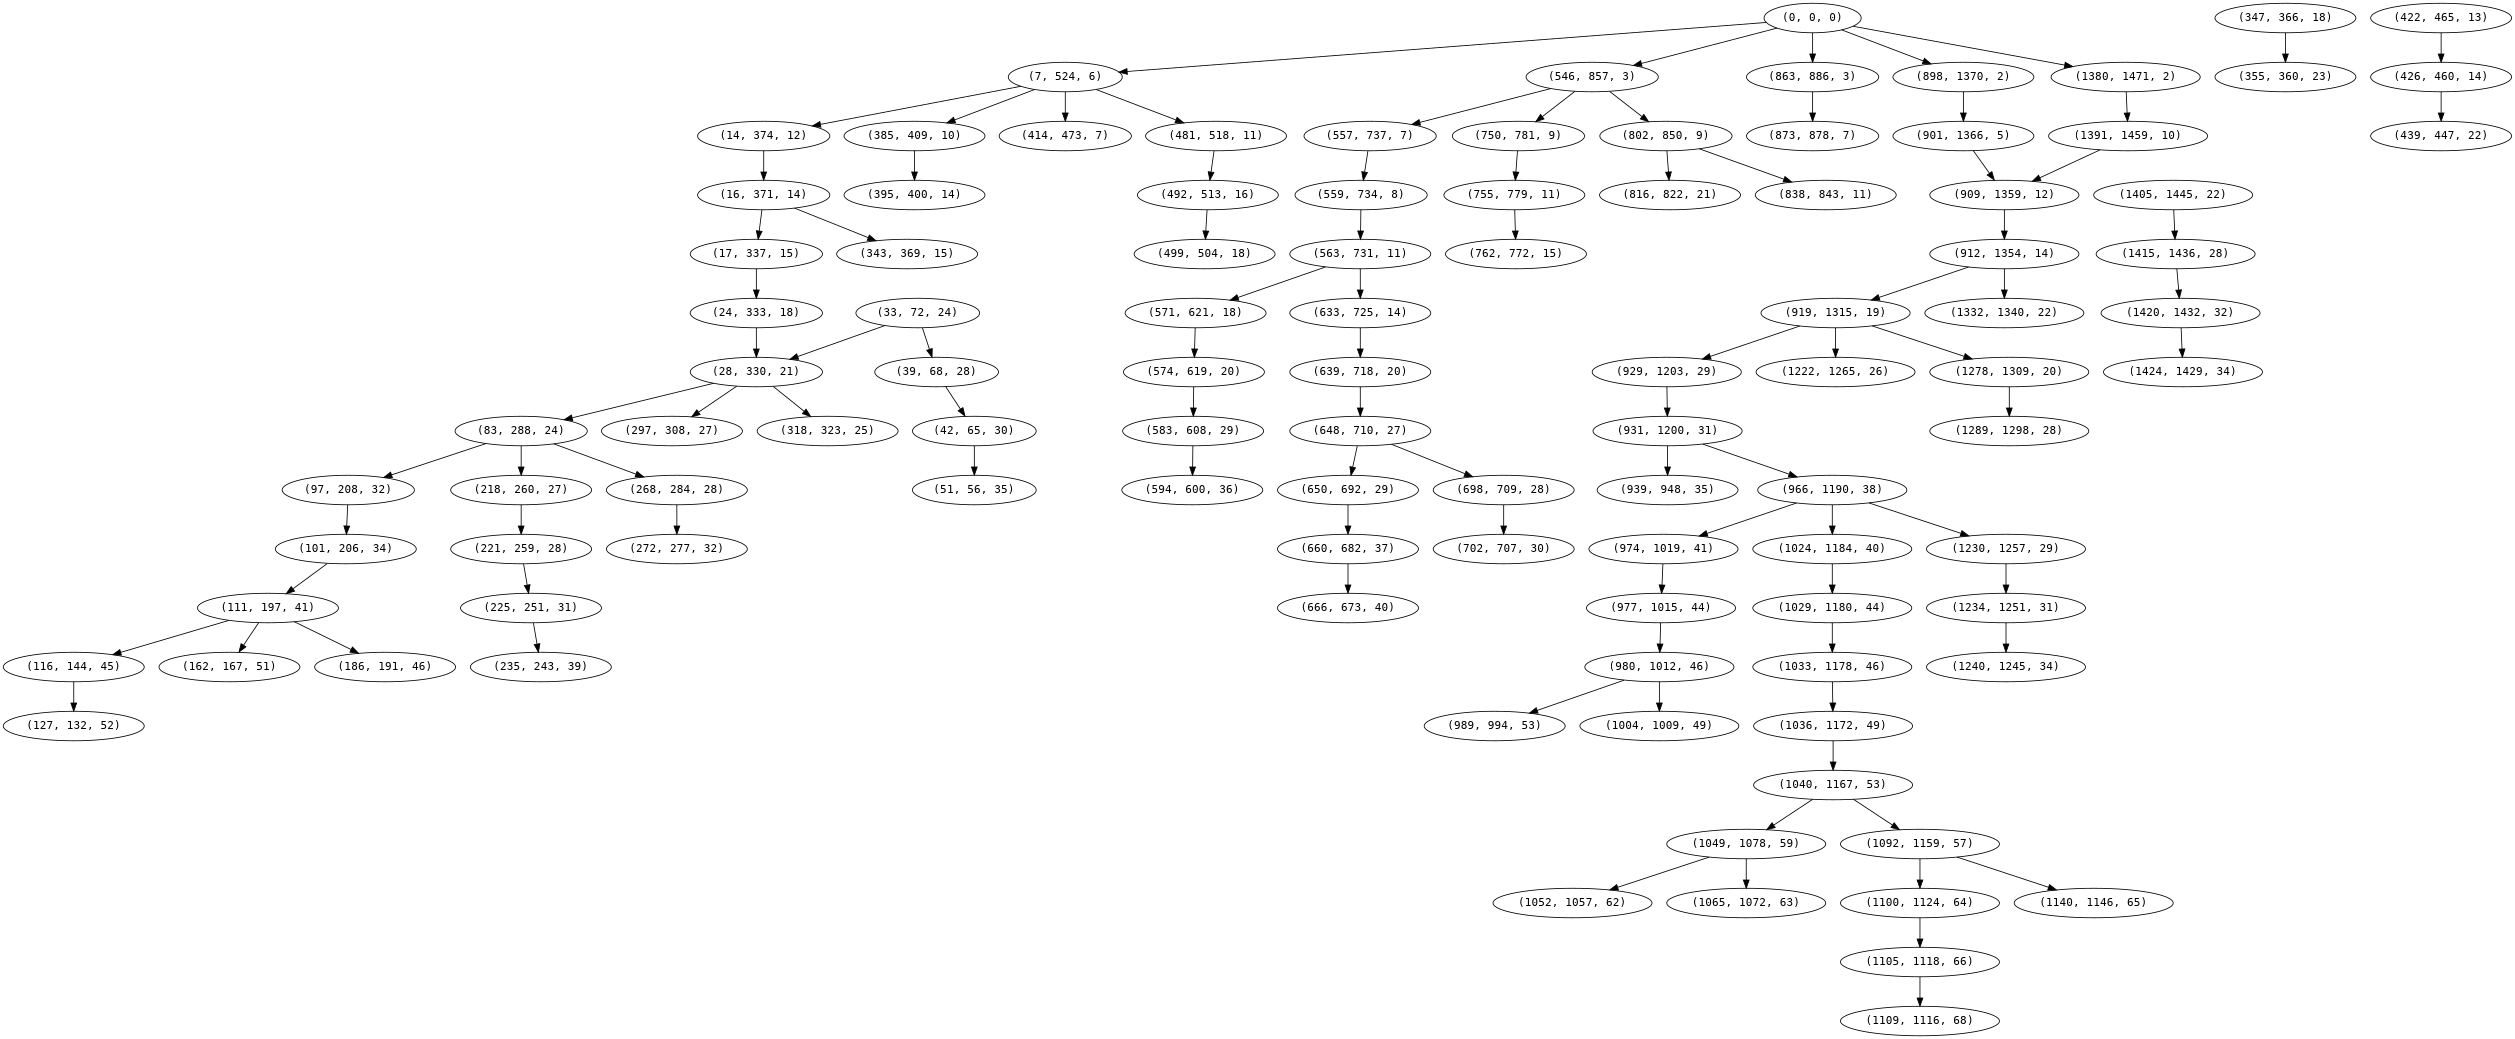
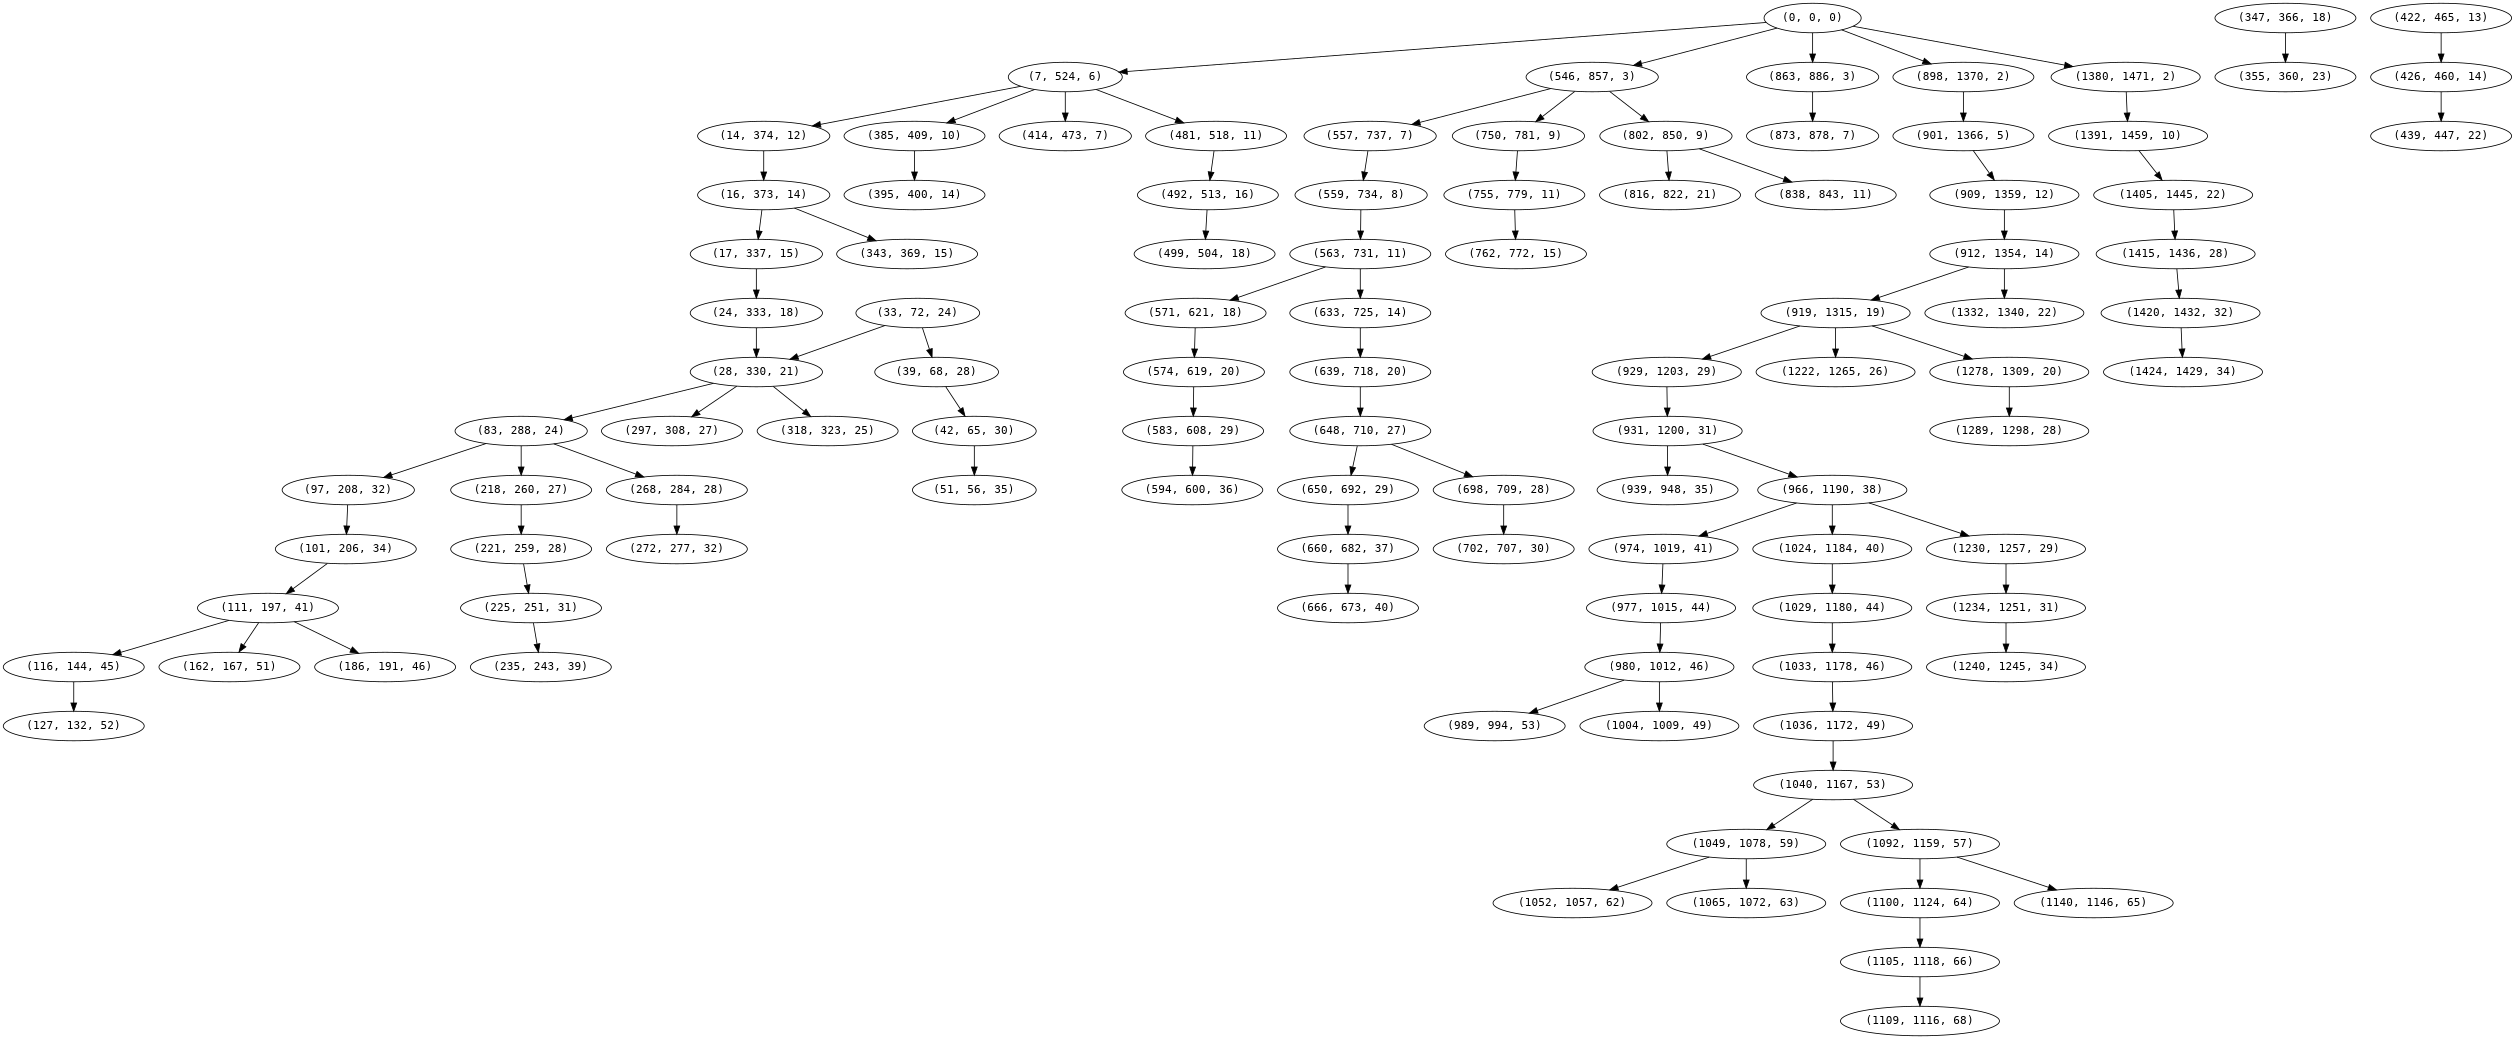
edge "(1391, 1459, 10)" -> "(909, 1359, 12)": now "(1391, 1459, 10)" -> "(1405, 1445, 22)"
node "(16, 371, 14)": label "(16, 371, 14)" -> "(16, 373, 14)"
